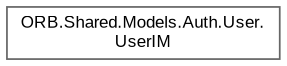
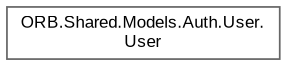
node "ORB.Shared.Models.Auth.User. UserIM": label "ORB.Shared.Models.Auth.User. UserIM" -> "ORB.Shared.Models.Auth.User. User"
